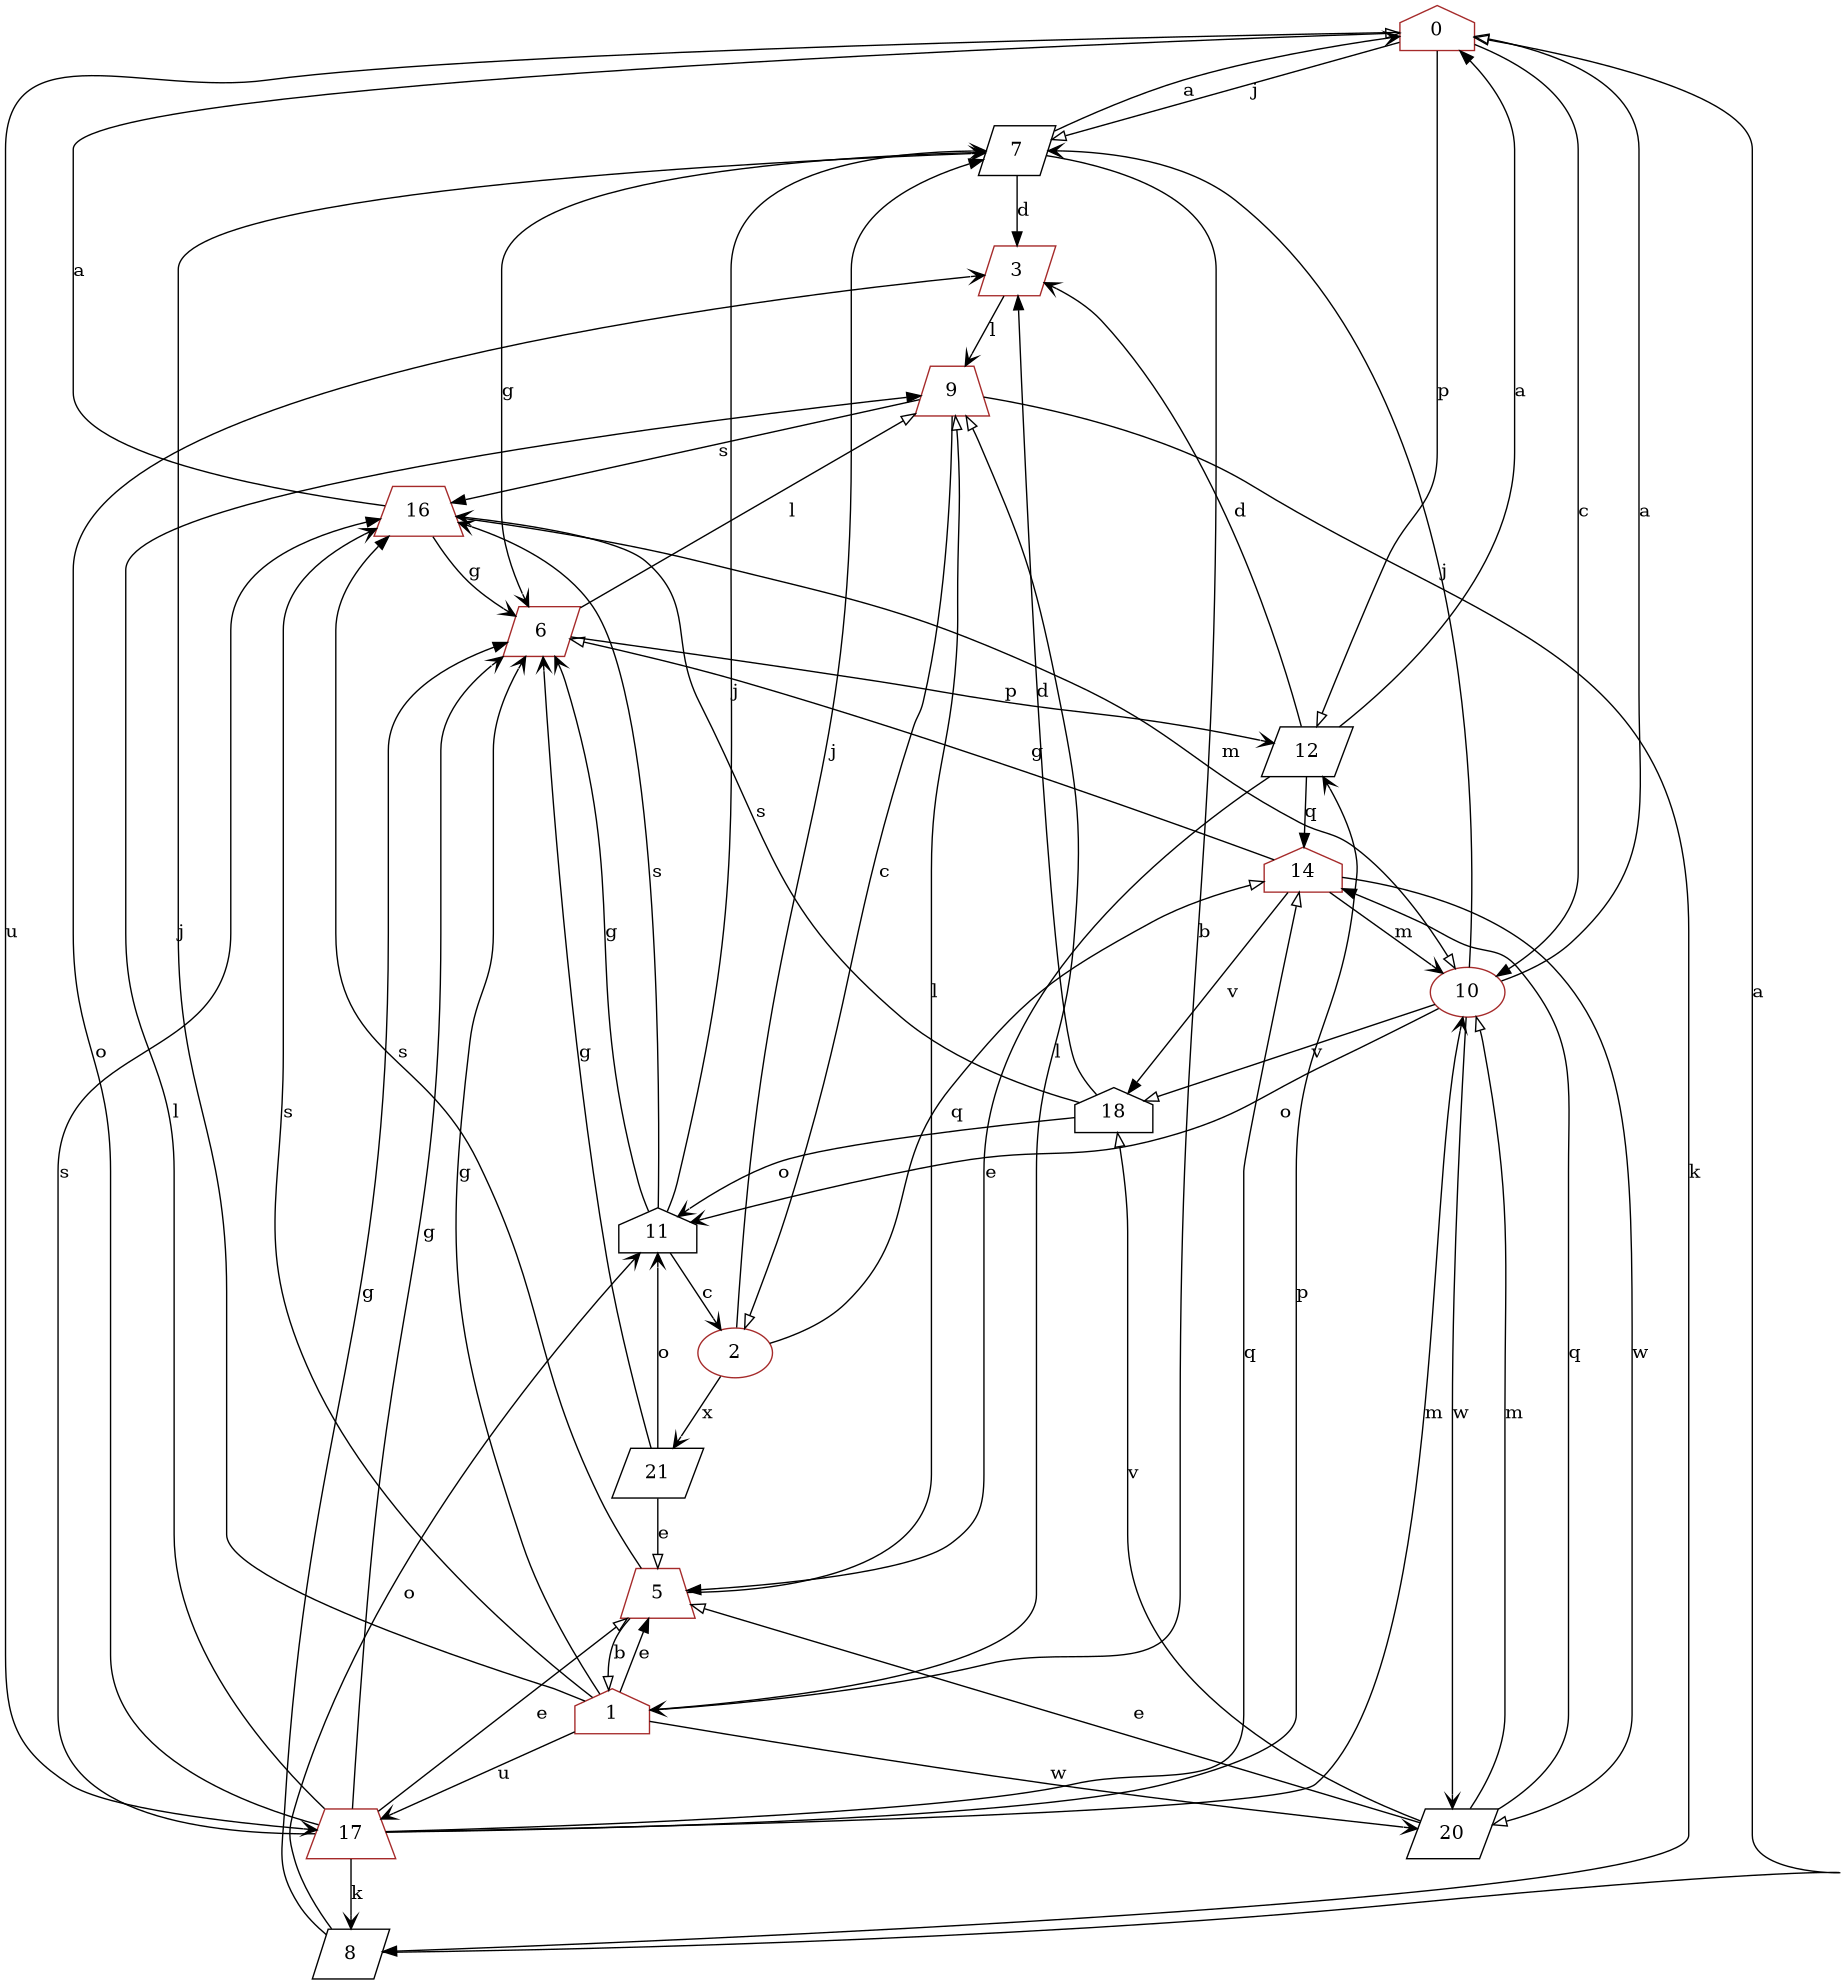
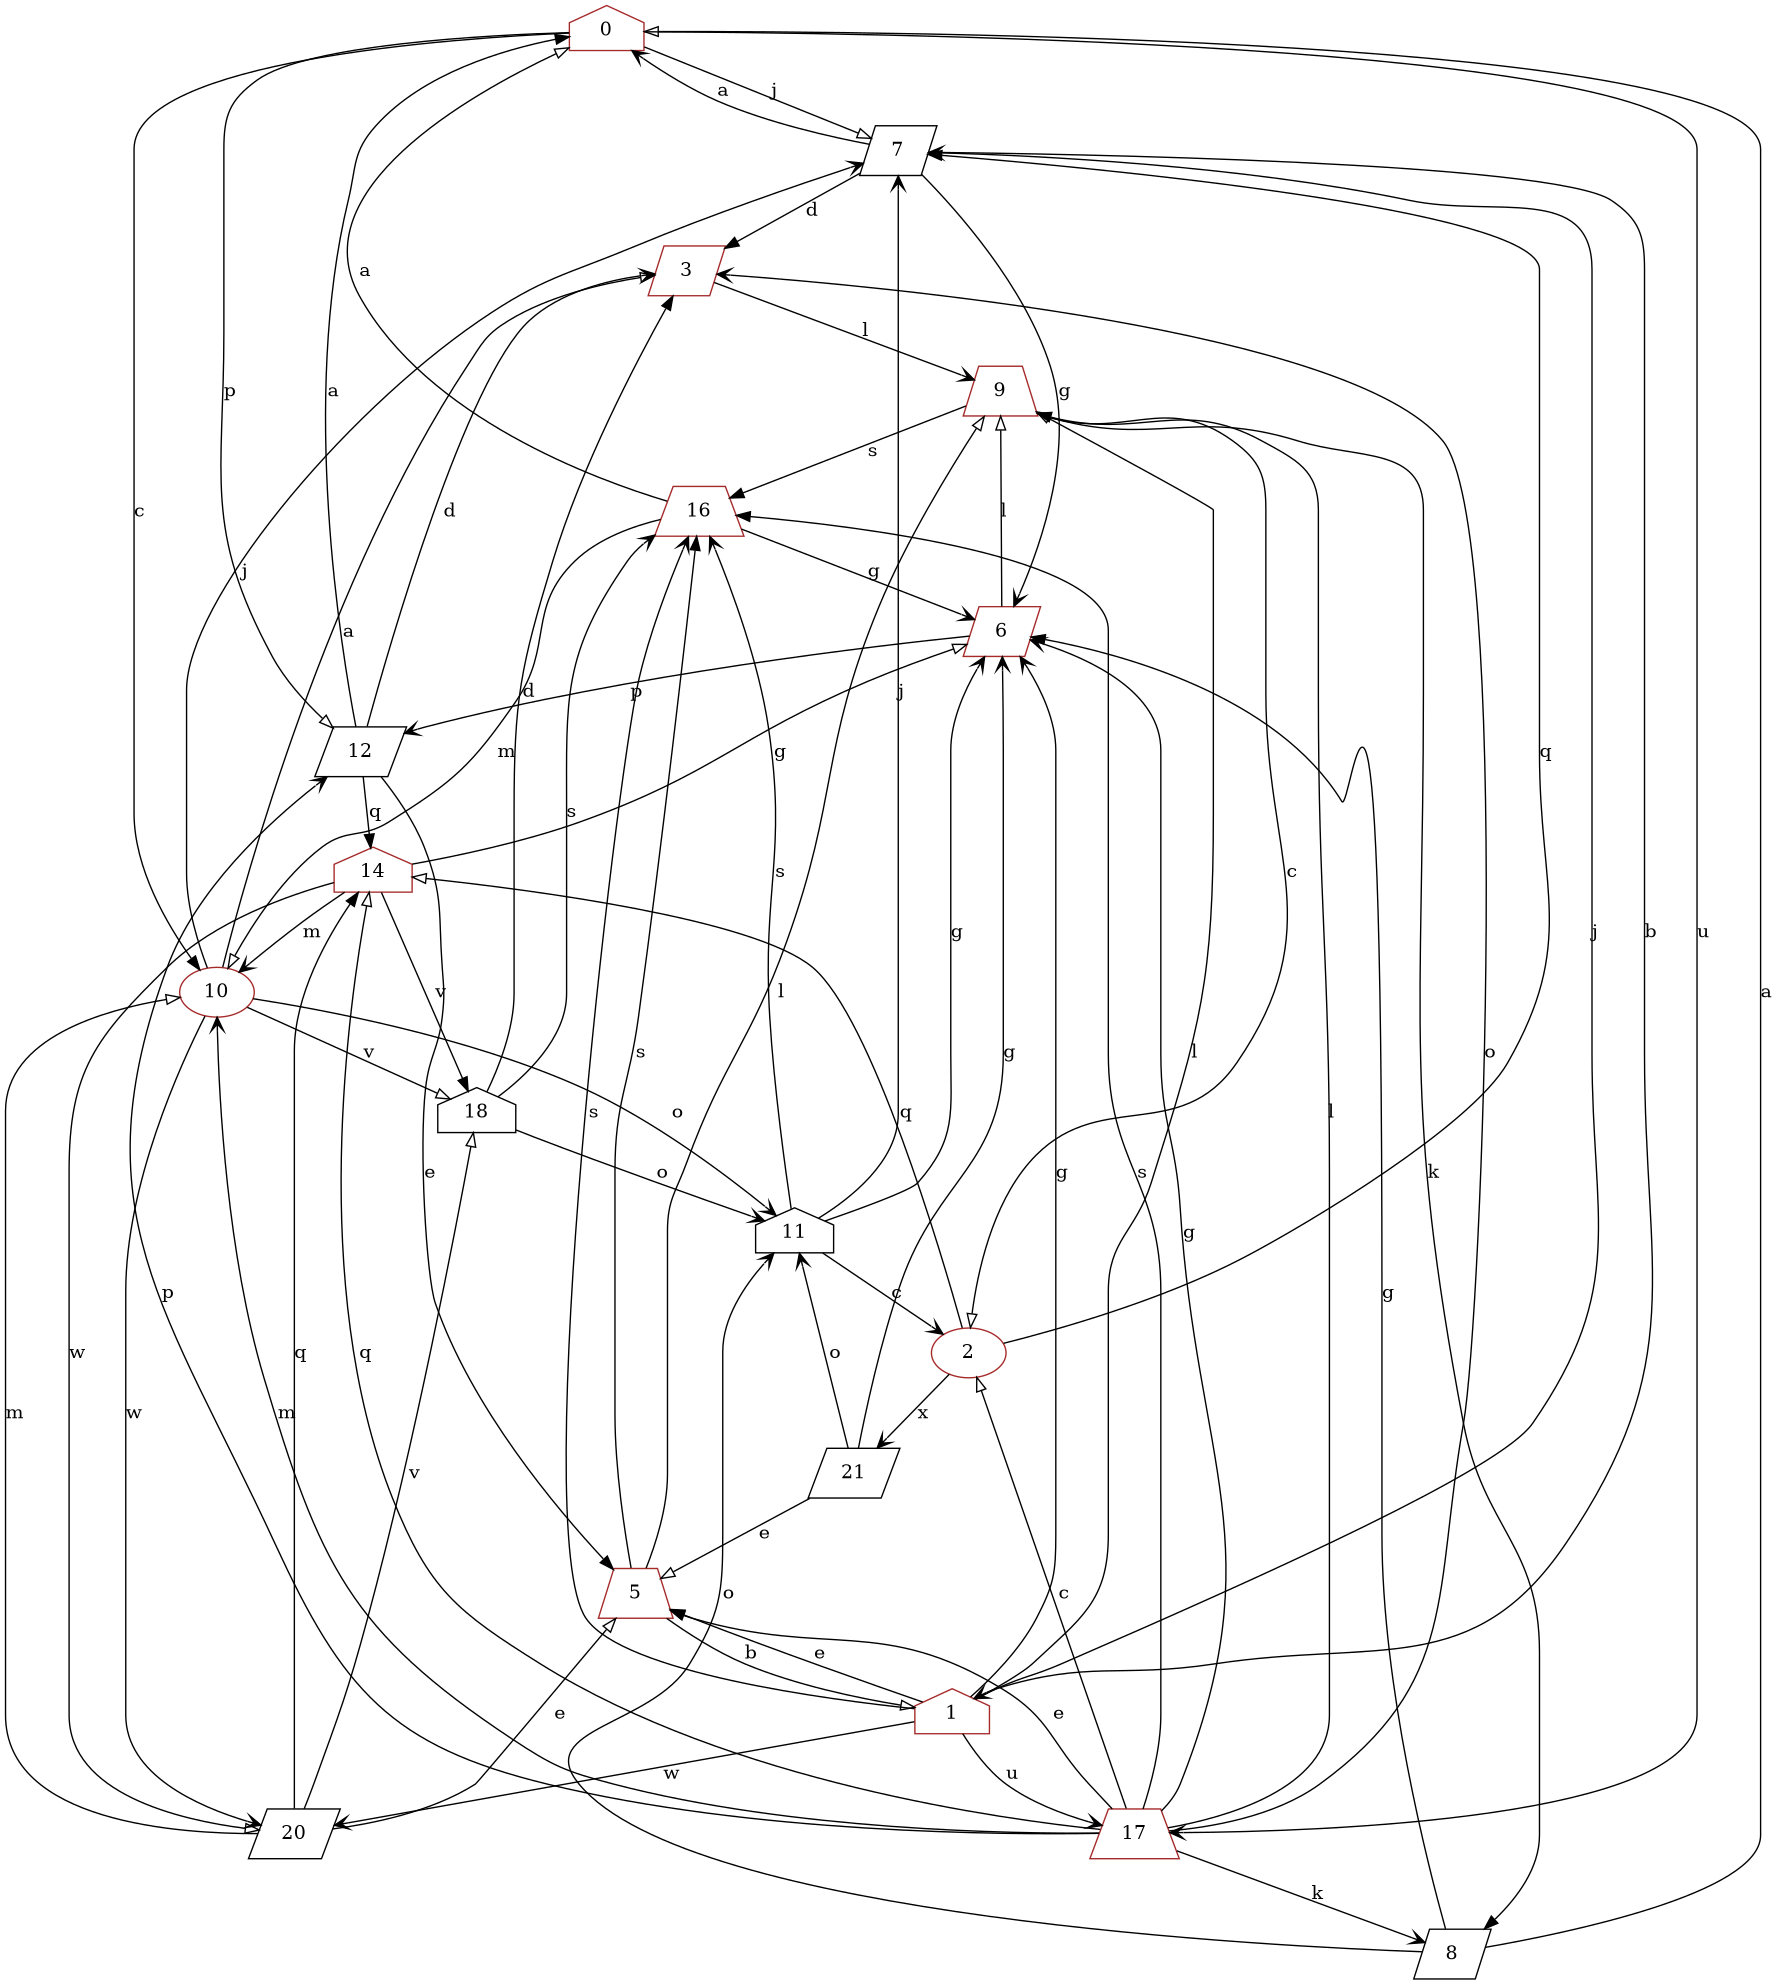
edge "10" -> "0": now "10" -> "3"
edge "2" -> "7": label "j" -> "q"
edge "17" -> "2": added, label "c"
